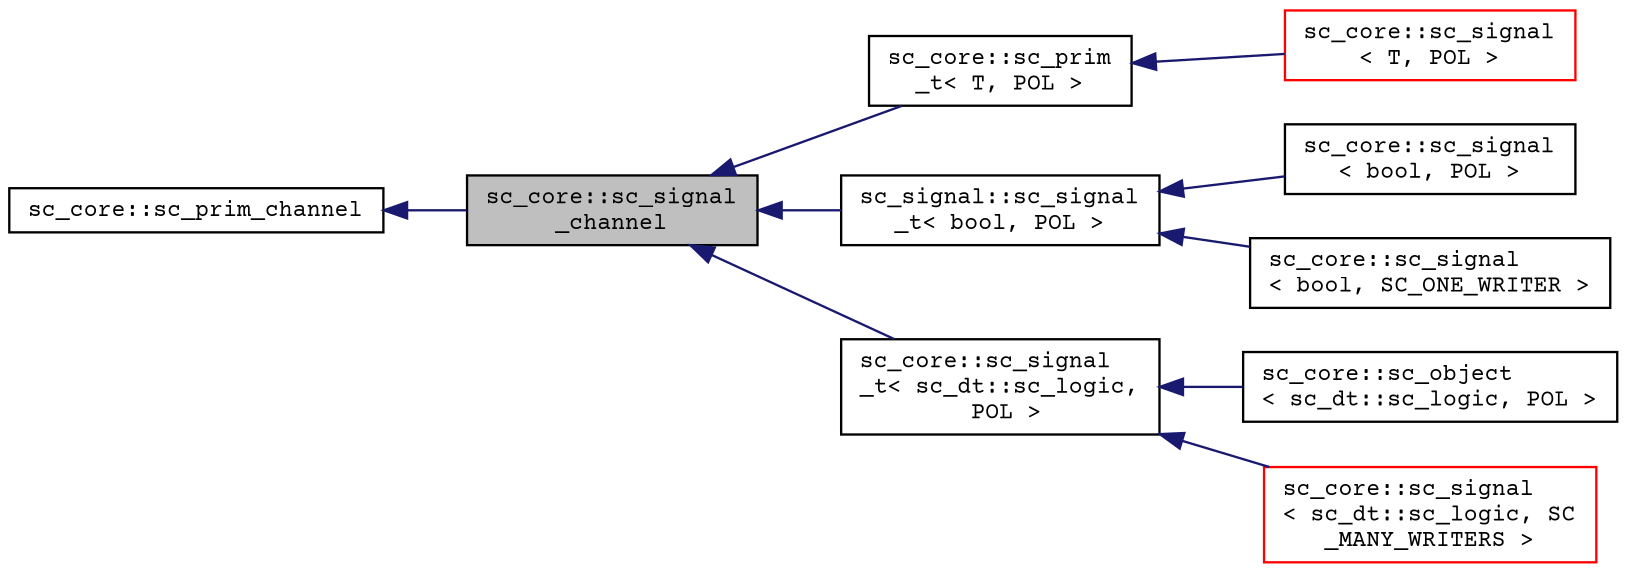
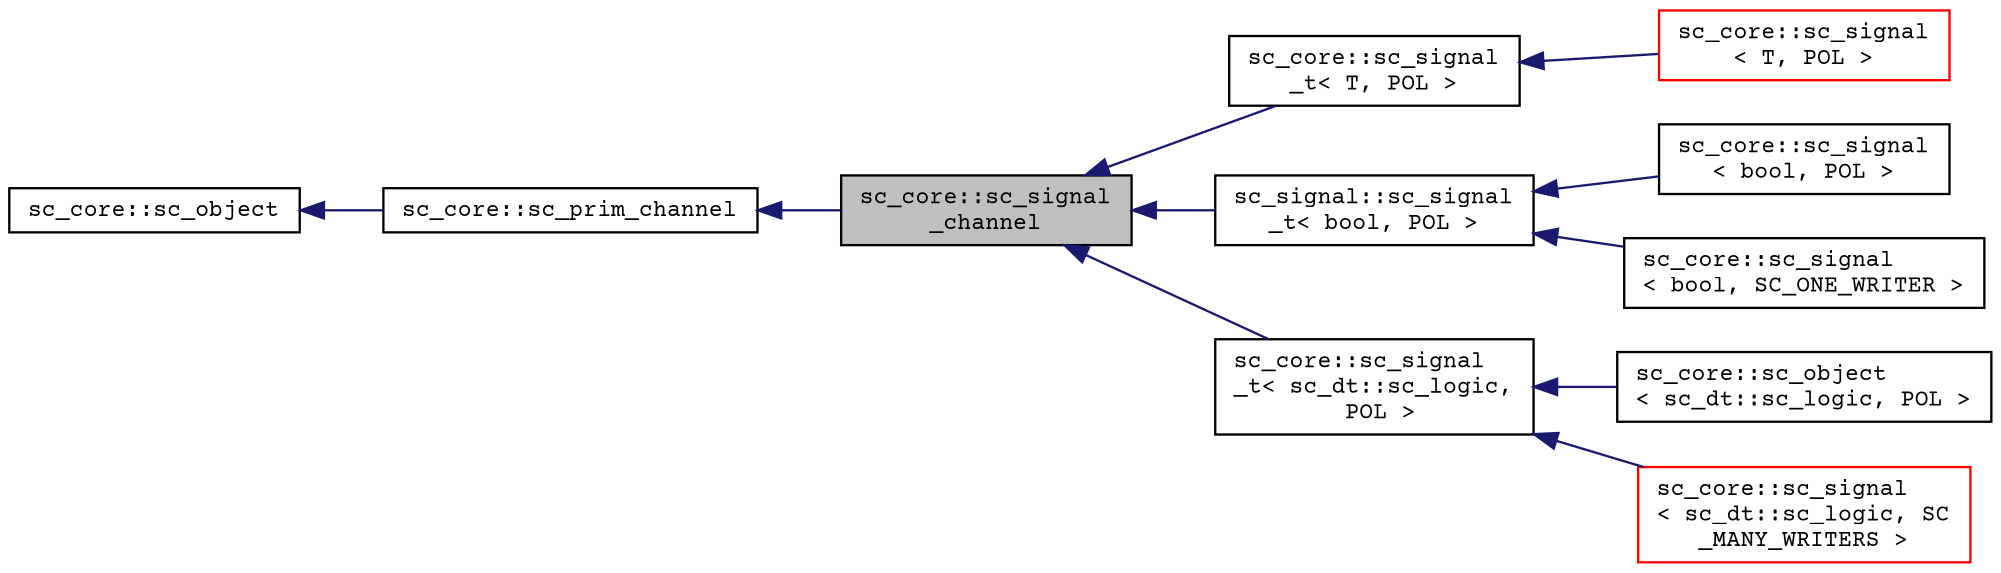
node "sc_core::sc_prim _t< T, POL >": label "sc_core::sc_prim _t< T, POL >" -> "sc_core::sc_signal _t< T, POL >"
node "sc_core::sc_object": added
